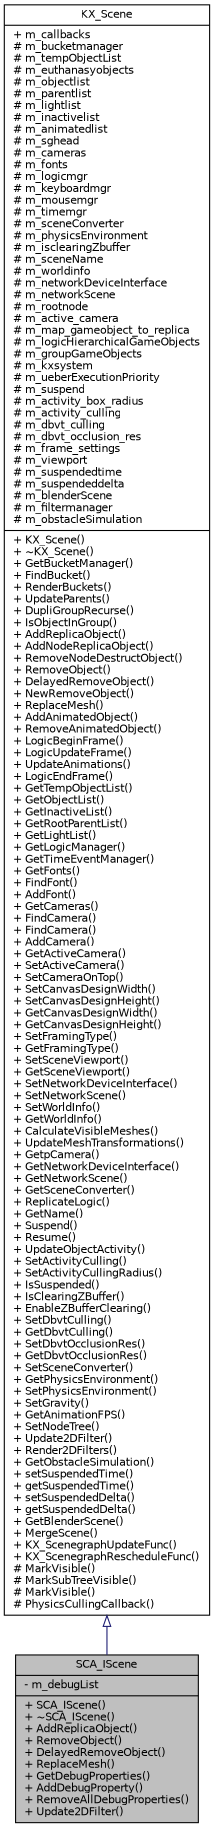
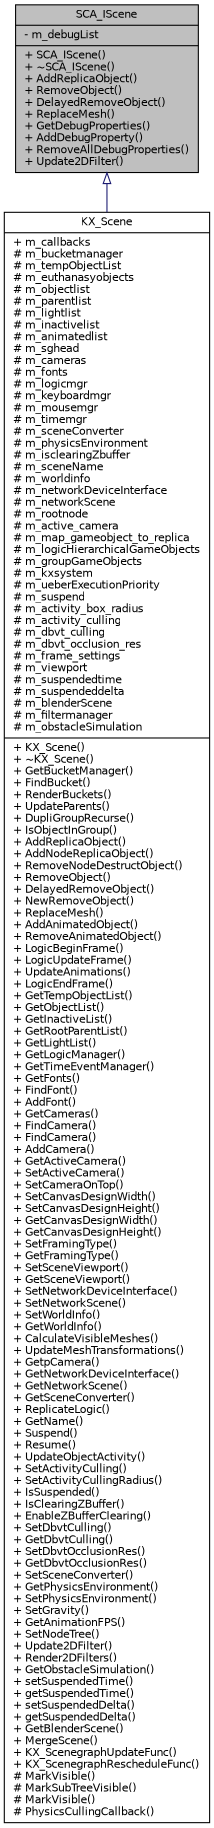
edge "SCA_IScene" -> "KX_Scene": reversed
